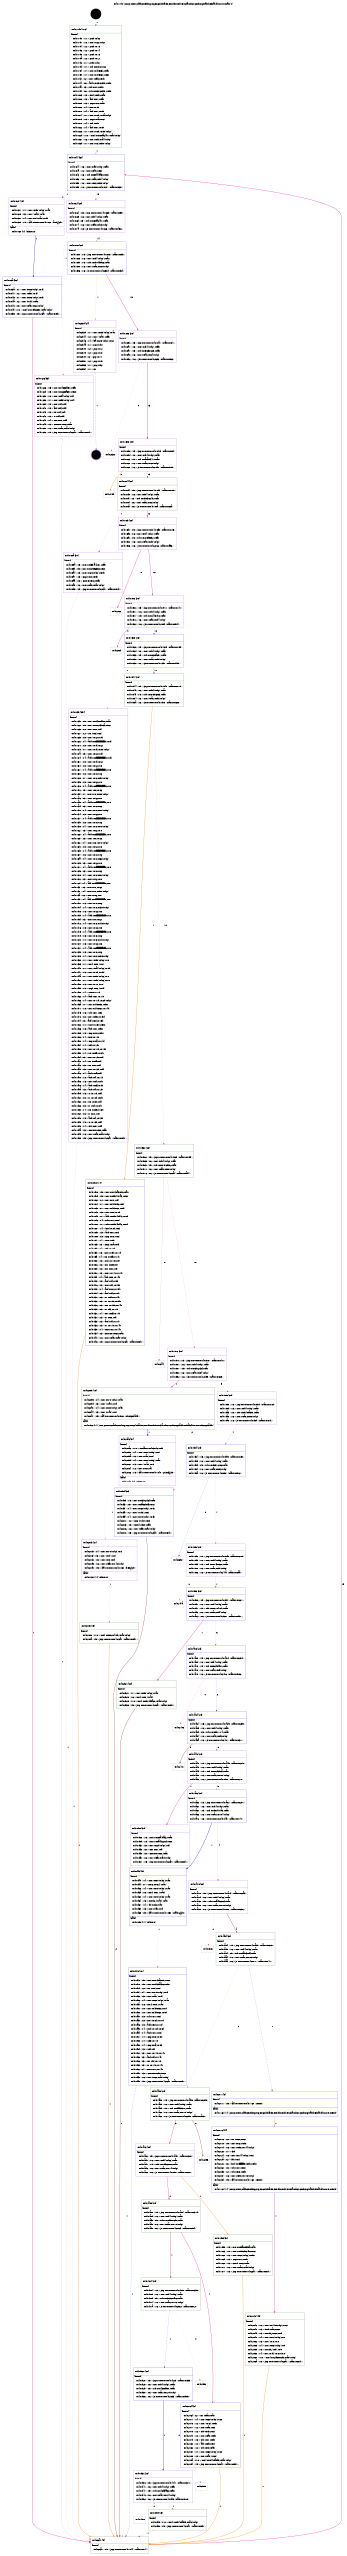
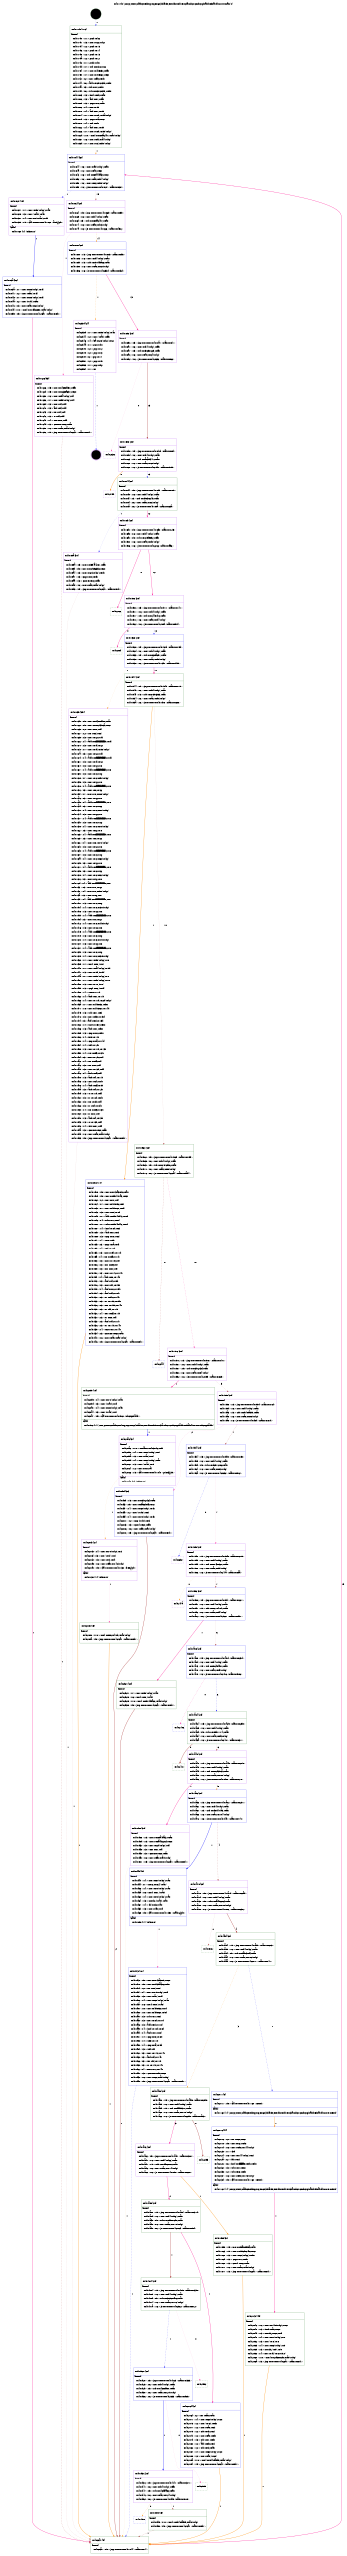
node "0x401a24 [28]": color blue -> darkgreen
edge "0x401b58" -> "0x401b3c [28]": reversed
